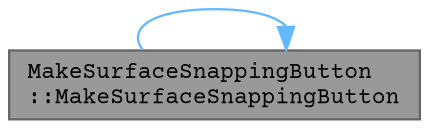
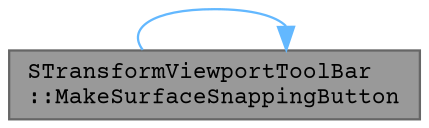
node "MakeSurfaceSnappingButton ::MakeSurfaceSnappingButton": label "MakeSurfaceSnappingButton ::MakeSurfaceSnappingButton" -> "STransformViewportToolBar ::MakeSurfaceSnappingButton"
